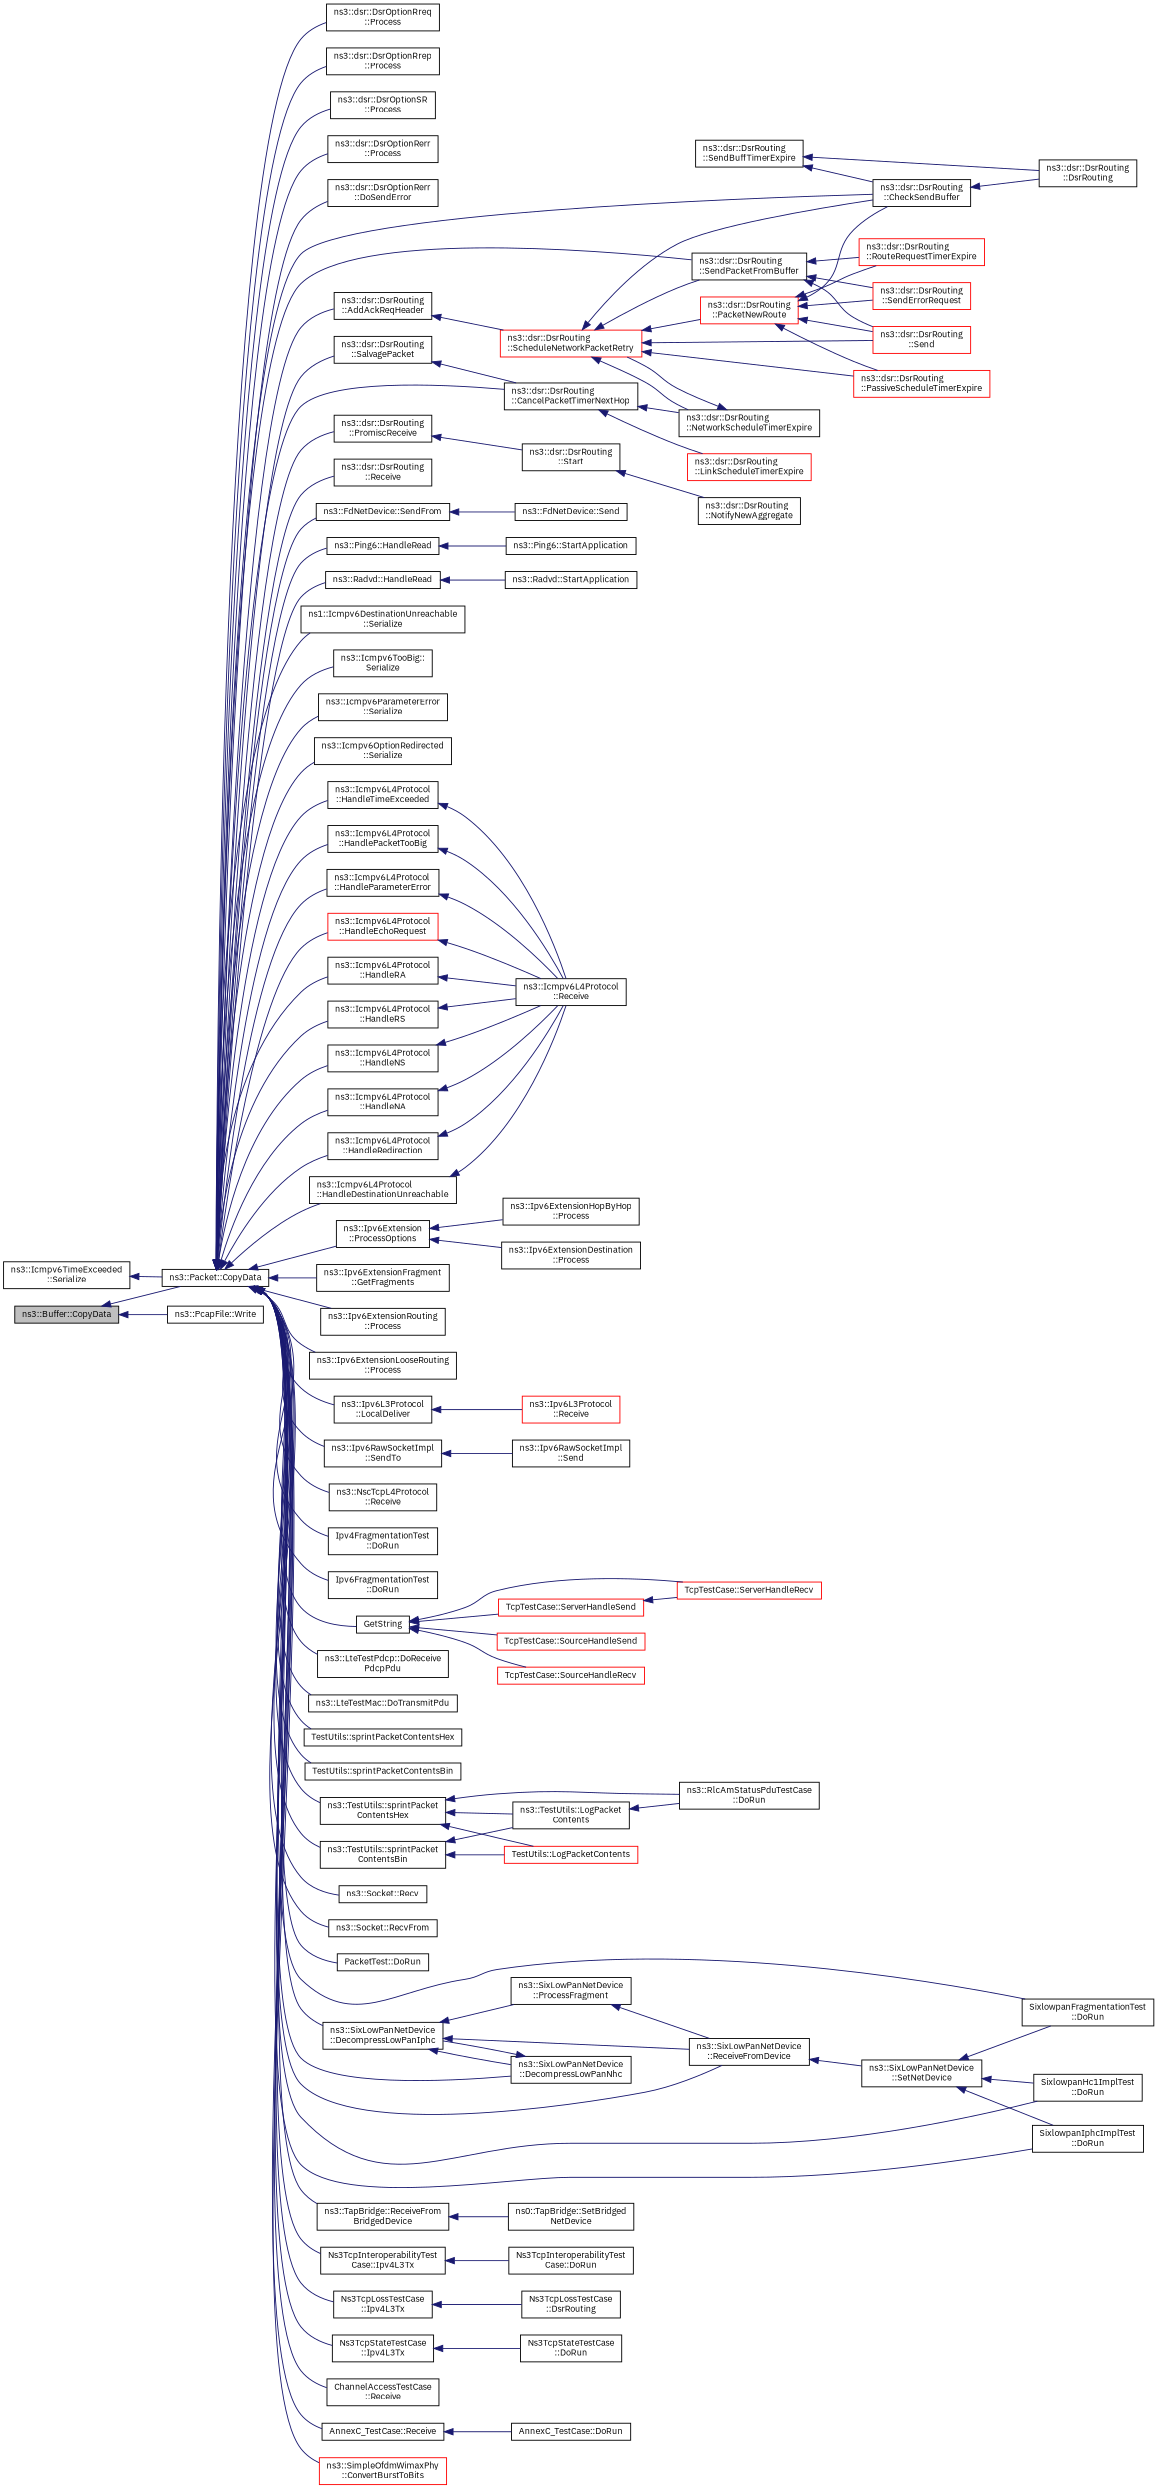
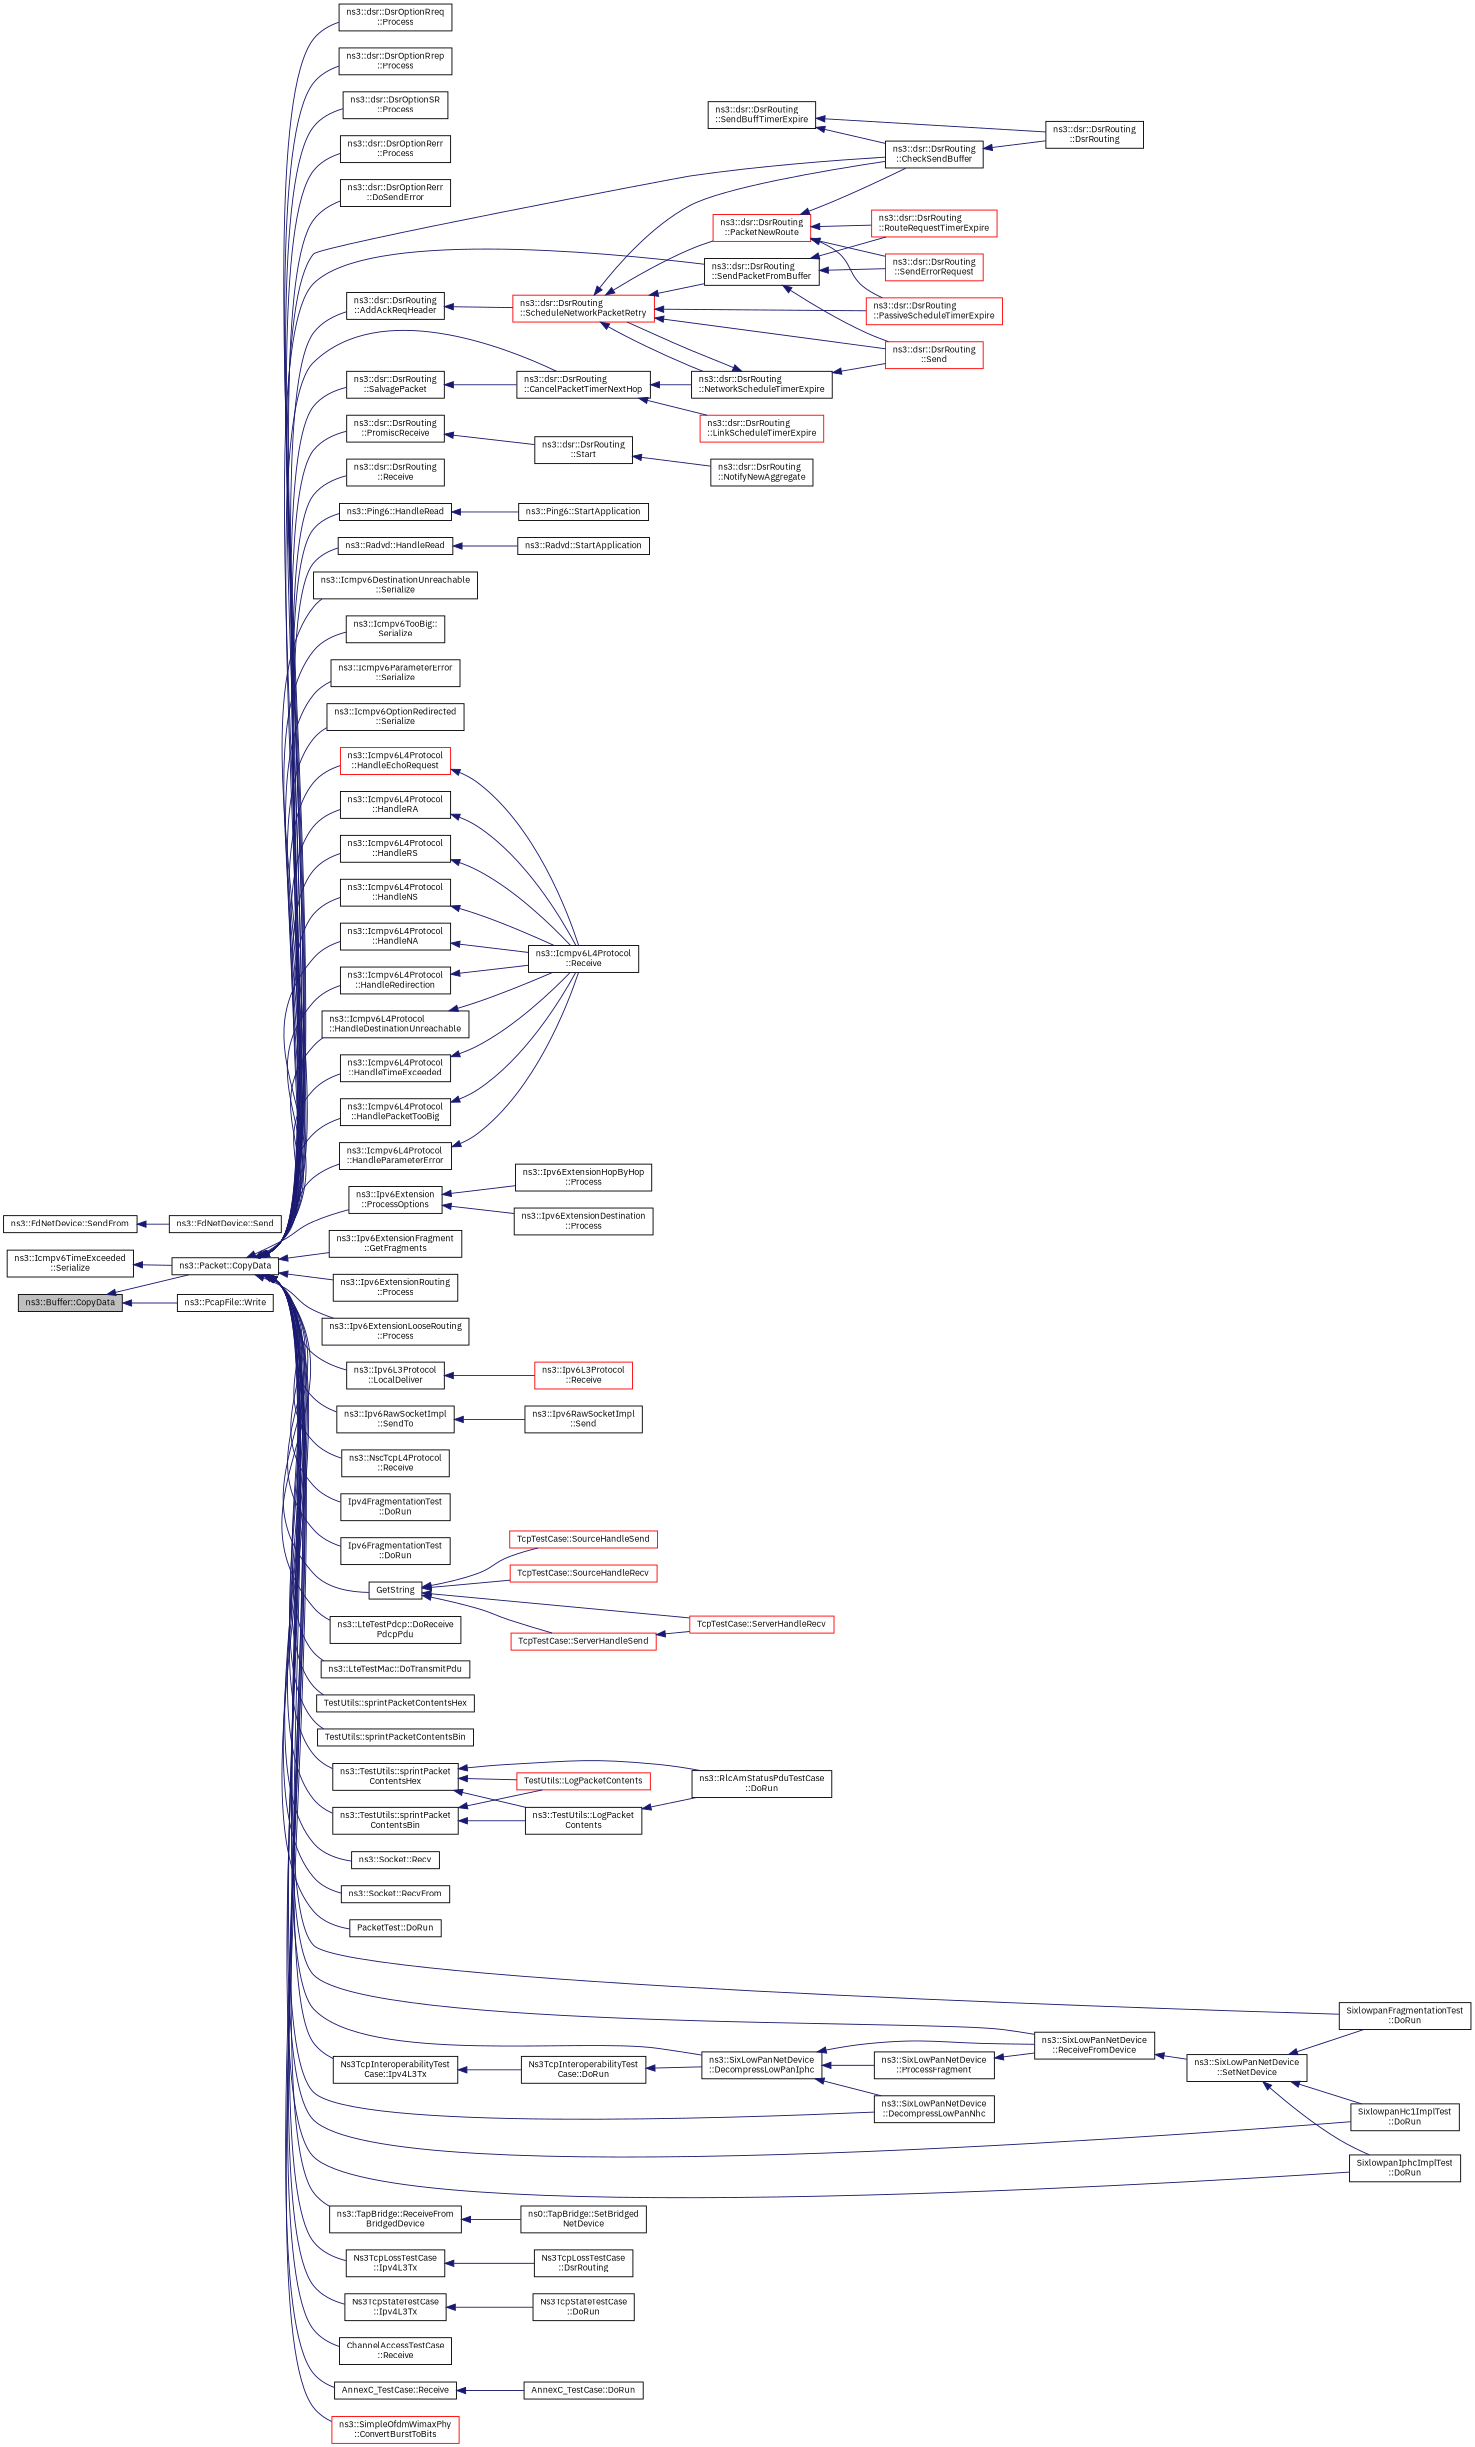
edge "ns3::dsr::DsrRouting ::Send" -> "ns3::dsr::DsrRouting ::PacketNewRoute": now "ns3::dsr::DsrRouting ::Send" -> "ns3::dsr::DsrRouting ::NetworkScheduleTimerExpire"
node "ns1::Icmpv6DestinationUnreachable ::Serialize": label "ns1::Icmpv6DestinationUnreachable ::Serialize" -> "ns3::Icmpv6DestinationUnreachable ::Serialize"
edge "ns3::FdNetDevice::SendFrom" -> "ns3::Packet::CopyData": removed
edge "ns3::SixLowPanNetDevice ::DecompressLowPanIphc" -> "ns3::SixLowPanNetDevice ::DecompressLowPanNhc": now "ns3::SixLowPanNetDevice ::DecompressLowPanIphc" -> "Ns3TcpInteroperabilityTest Case::DoRun"
